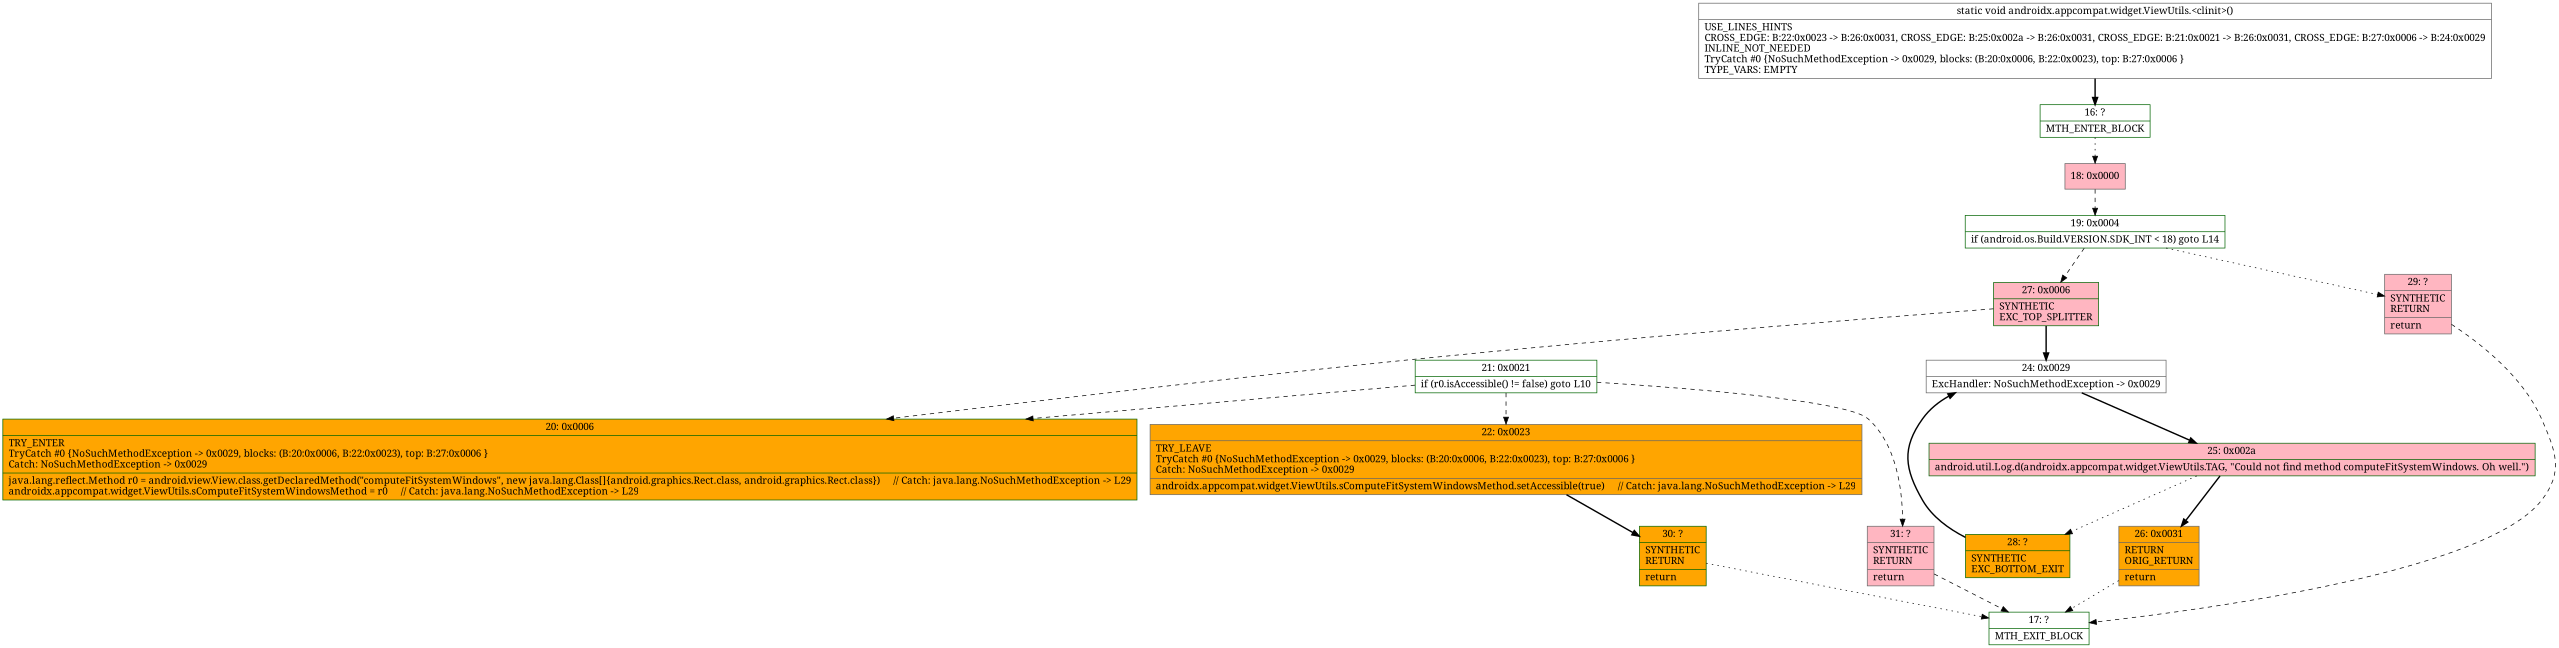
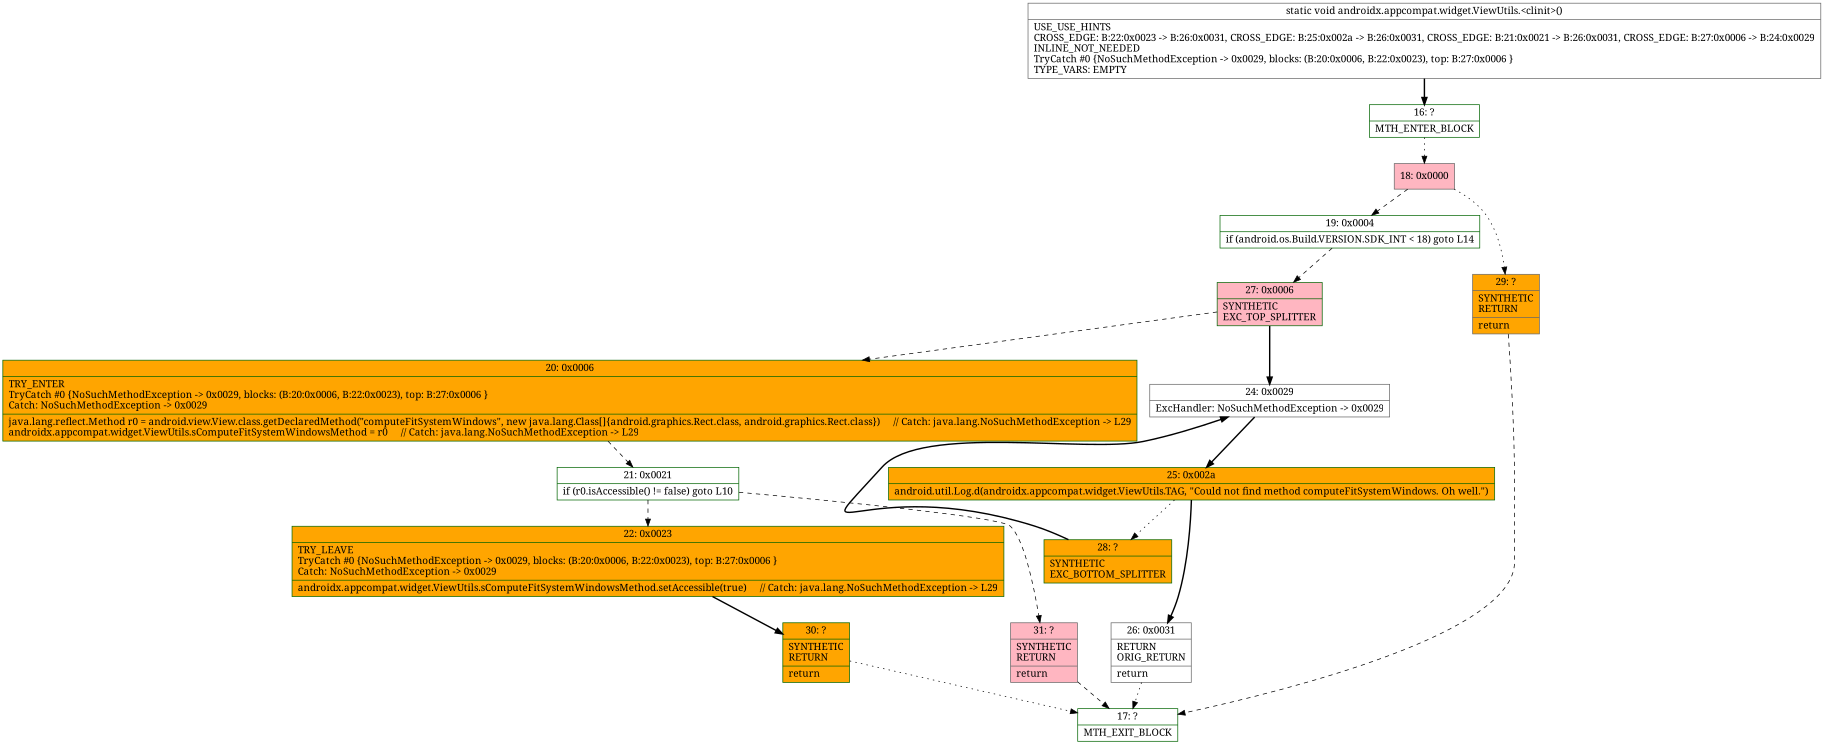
node "static void androidx.appcompat.widget.ViewUtils.<clinit>()": text "USE_LINES_HINTS" -> "USE_USE_HINTS"
edge "19: 0x0004" -> "29: ?": now "18: 0x0000" -> "29: ?"
node "29: ?": fillcolor lightpink -> orange
edge "21: 0x0021" -> "20: 0x0006": reversed
node "22: 0x0023": color gray40 -> darkgreen
node "25: 0x002a": fillcolor lightpink -> orange
node "26: 0x0031": fillcolor orange -> white
node "28: ?": text "EXC_BOTTOM_EXIT" -> "EXC_BOTTOM_SPLITTER"
